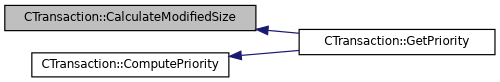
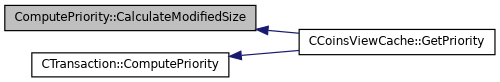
node "CTransaction::CalculateModifiedSize": label "CTransaction::CalculateModifiedSize" -> "ComputePriority::CalculateModifiedSize"
node "CTransaction::GetPriority": label "CTransaction::GetPriority" -> "CCoinsViewCache::GetPriority"
